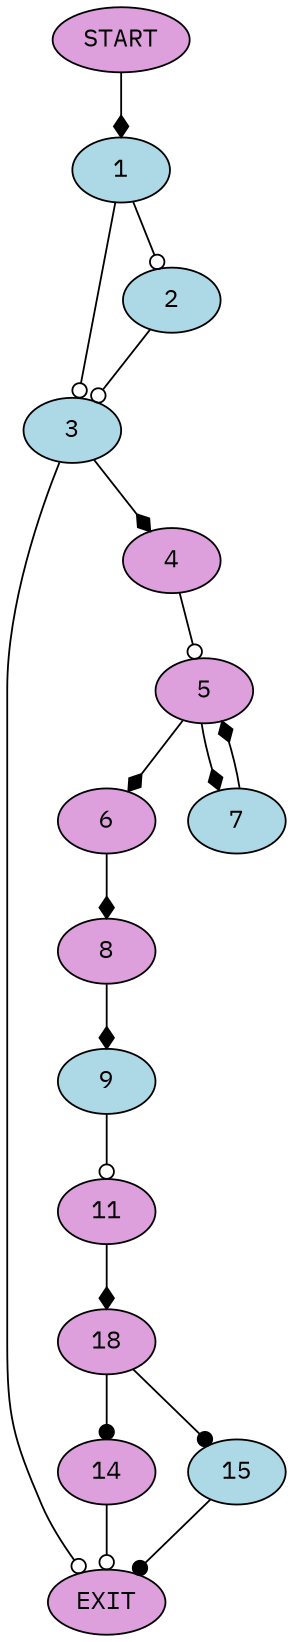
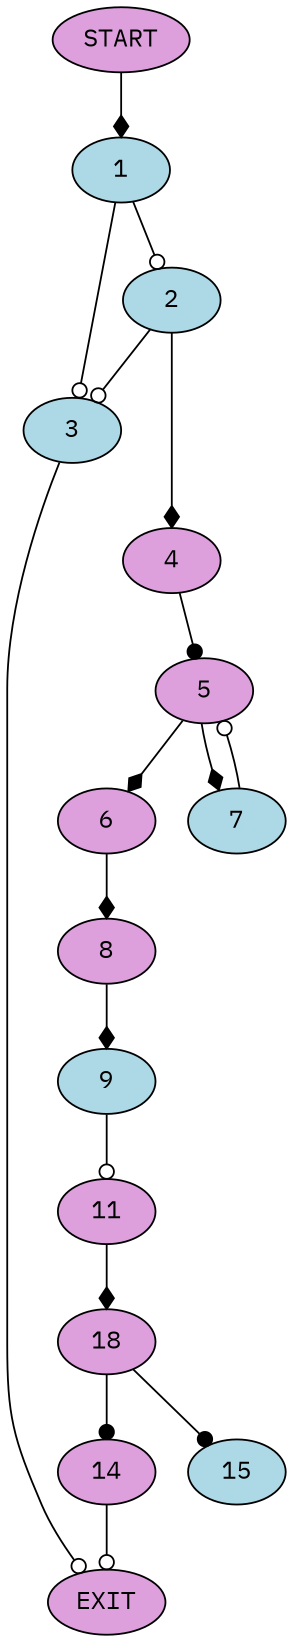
edge "3" -> "4": now "2" -> "4"
edge "4" -> "5": arrowhead odot -> dot
edge "7" -> "5": arrowhead diamond -> odot
edge "15" -> "EXIT": removed
